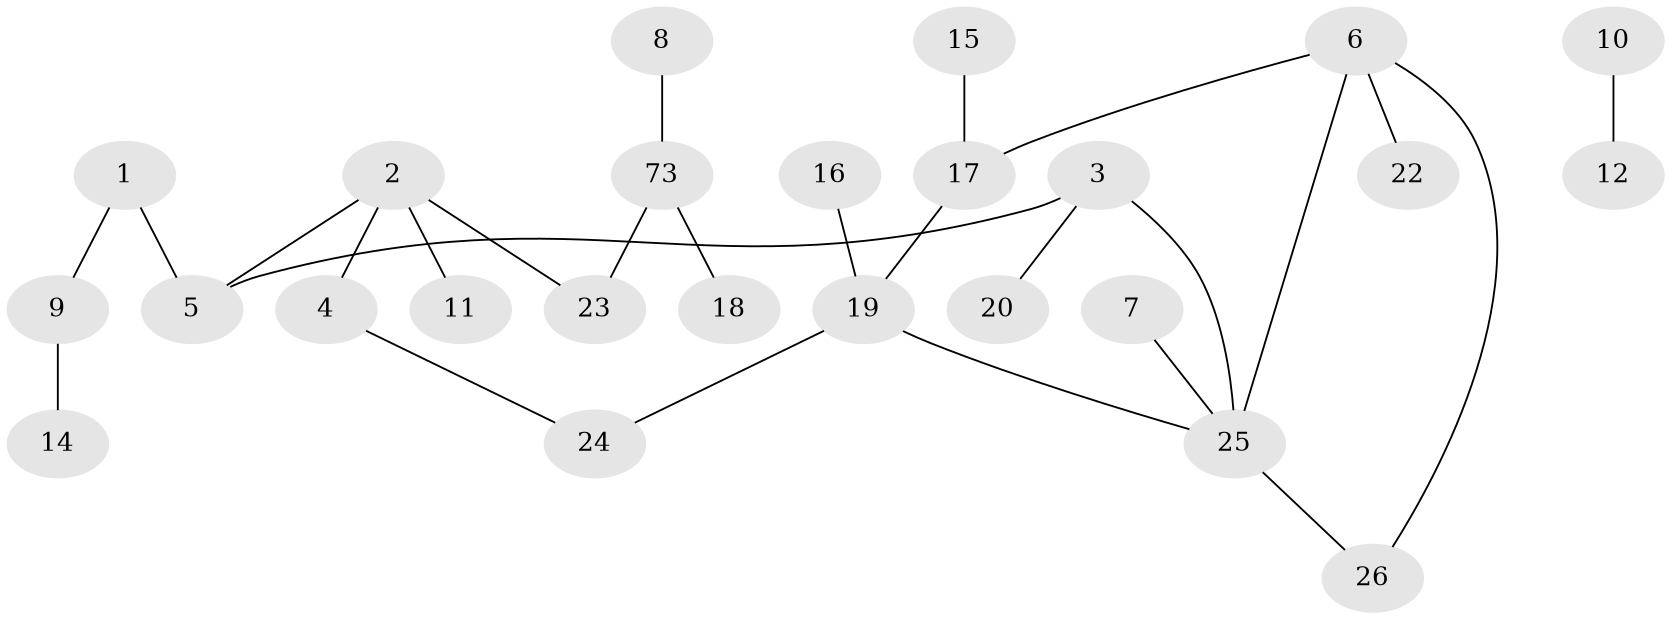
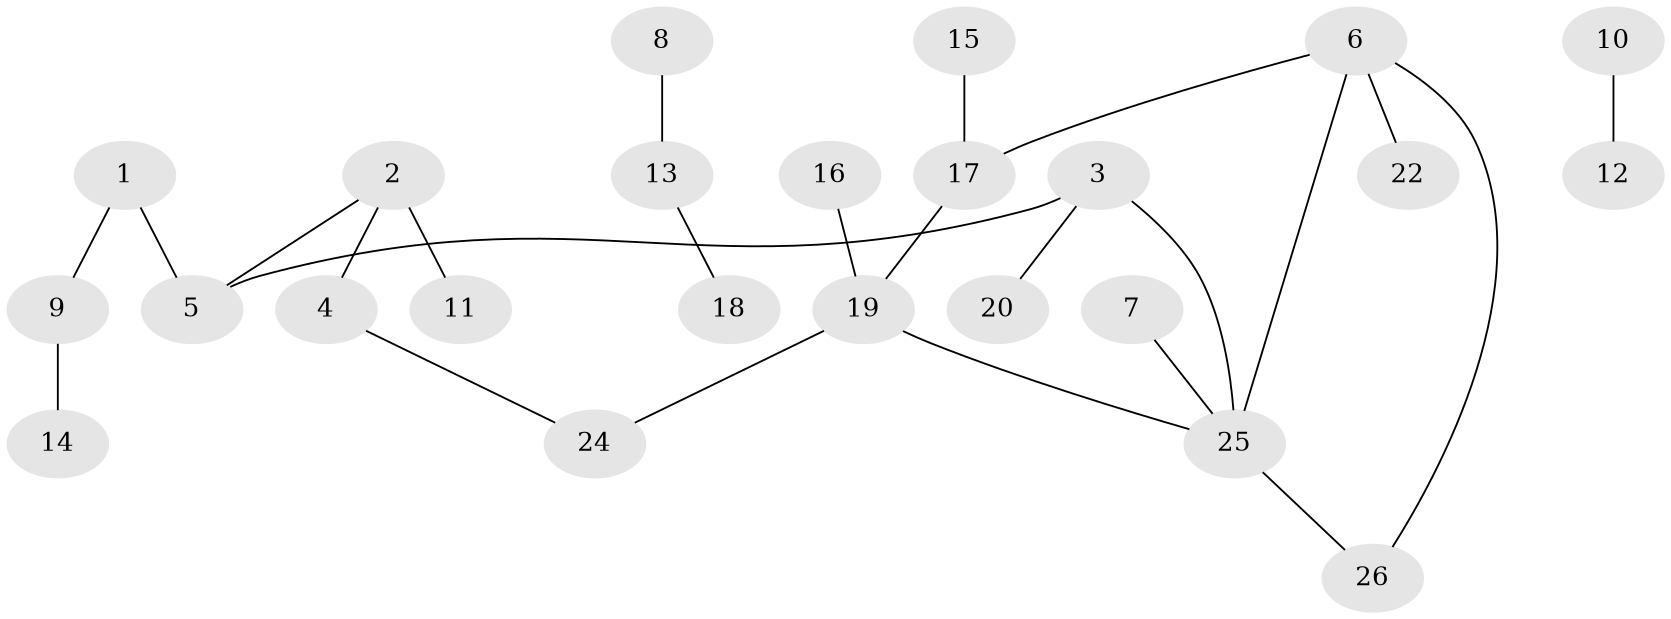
node "73": label "73" -> "13"
node "23": removed
